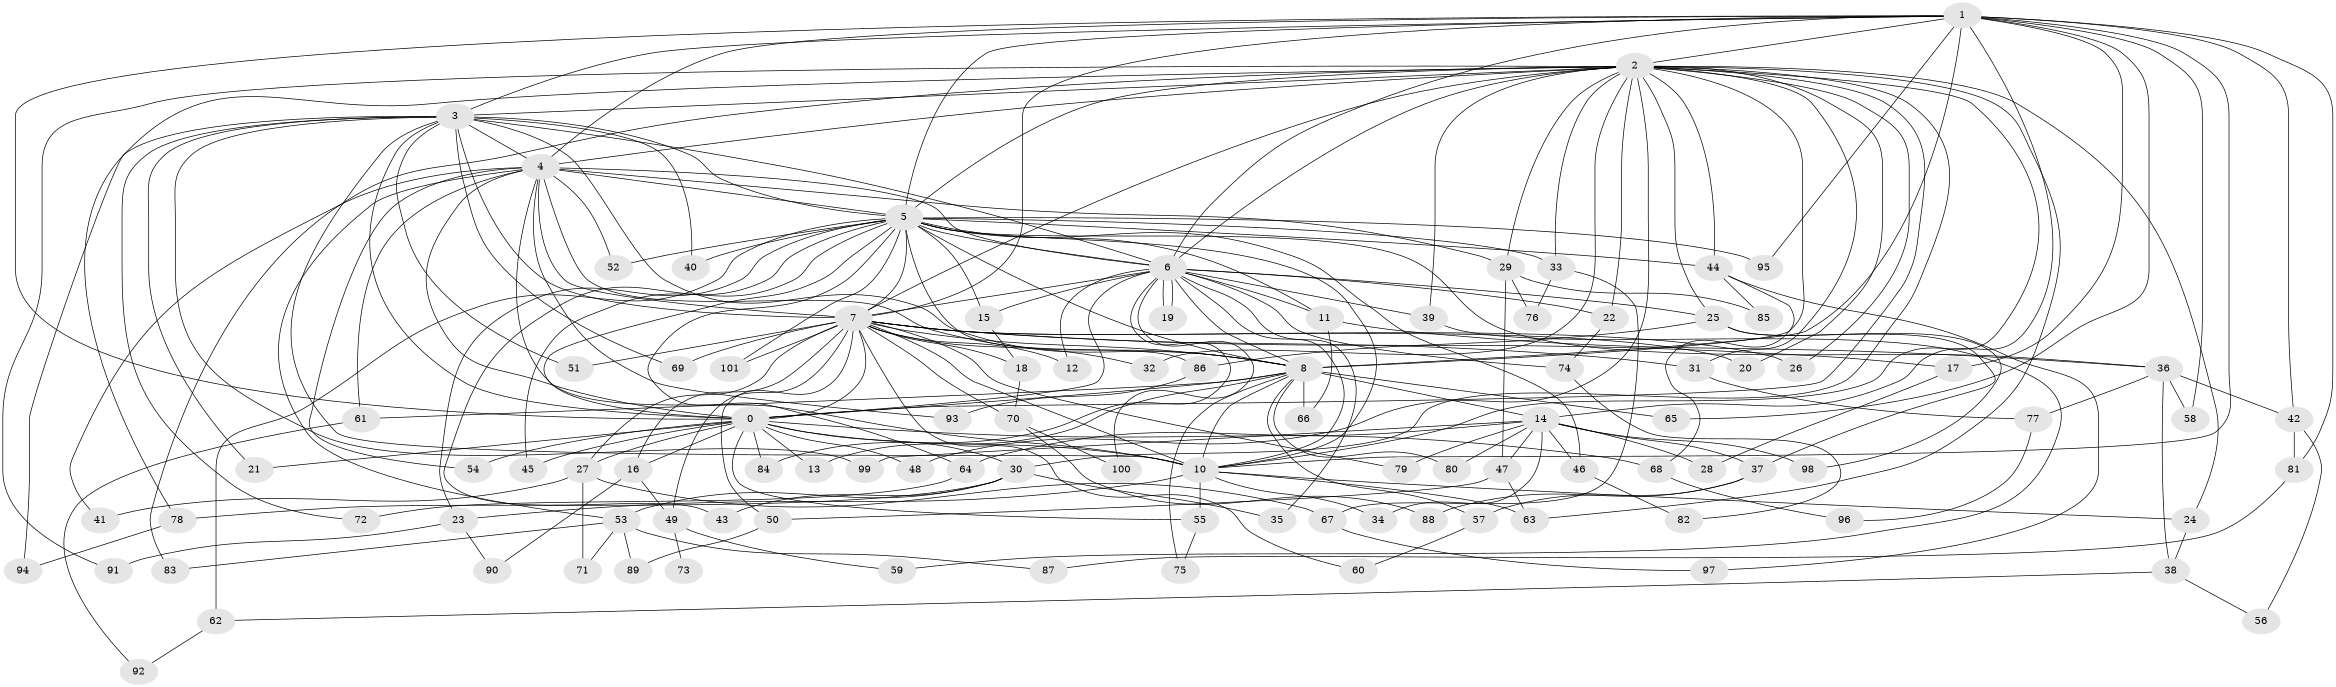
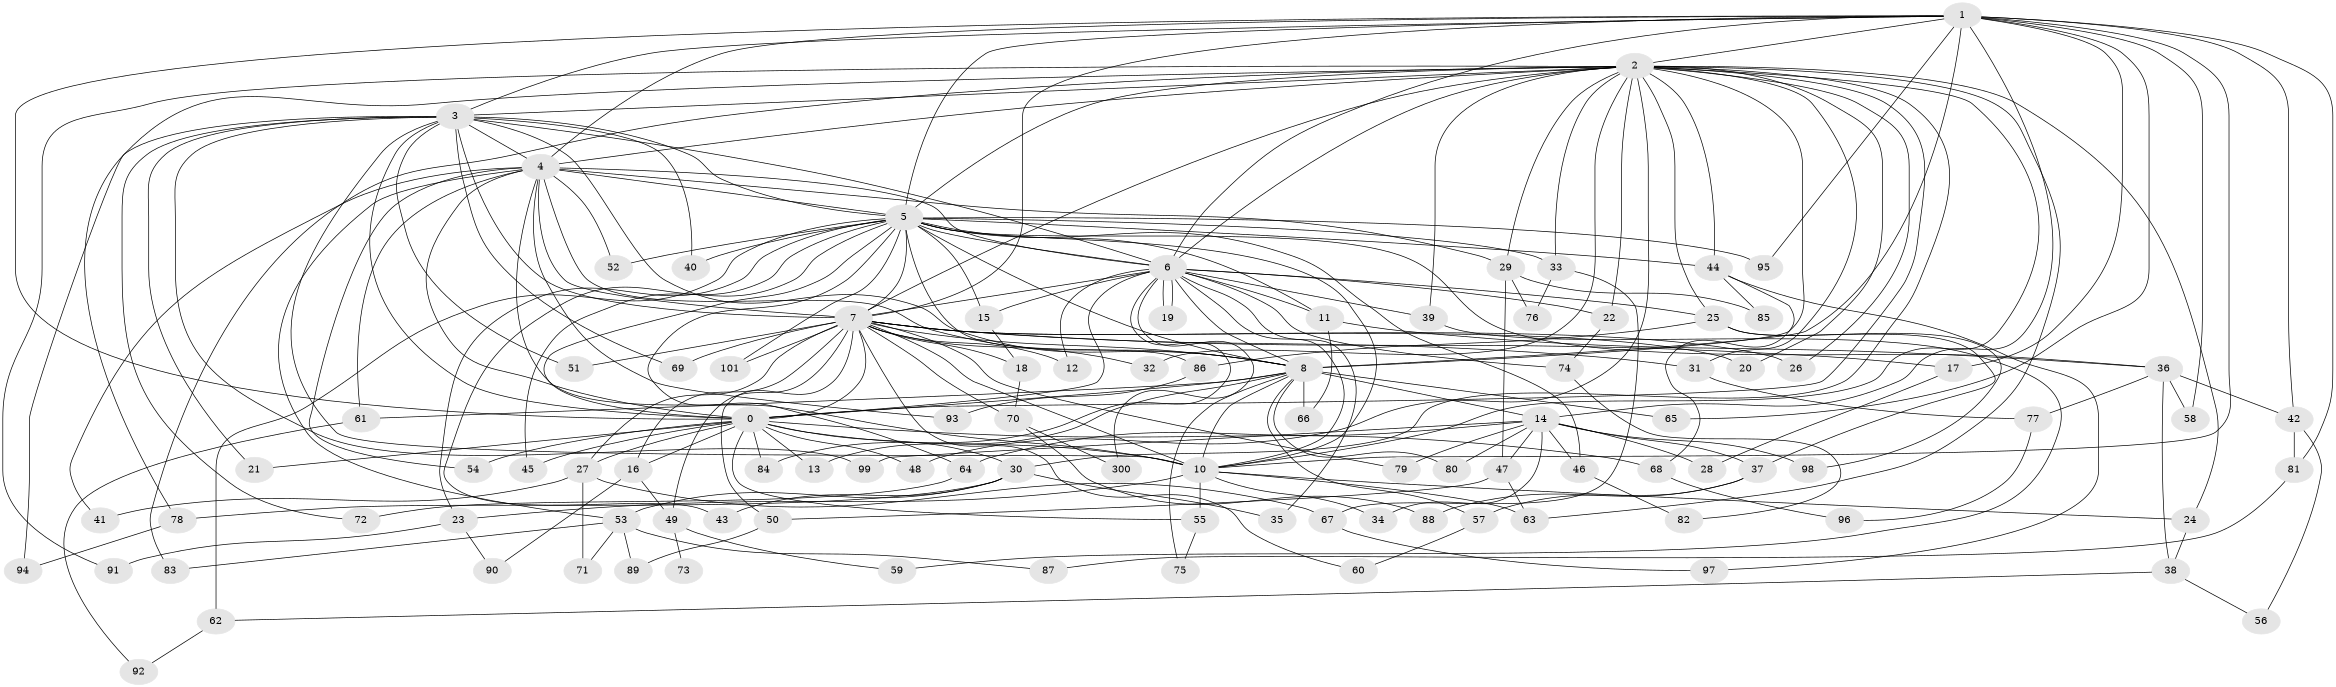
node "100": label "100" -> "300"
